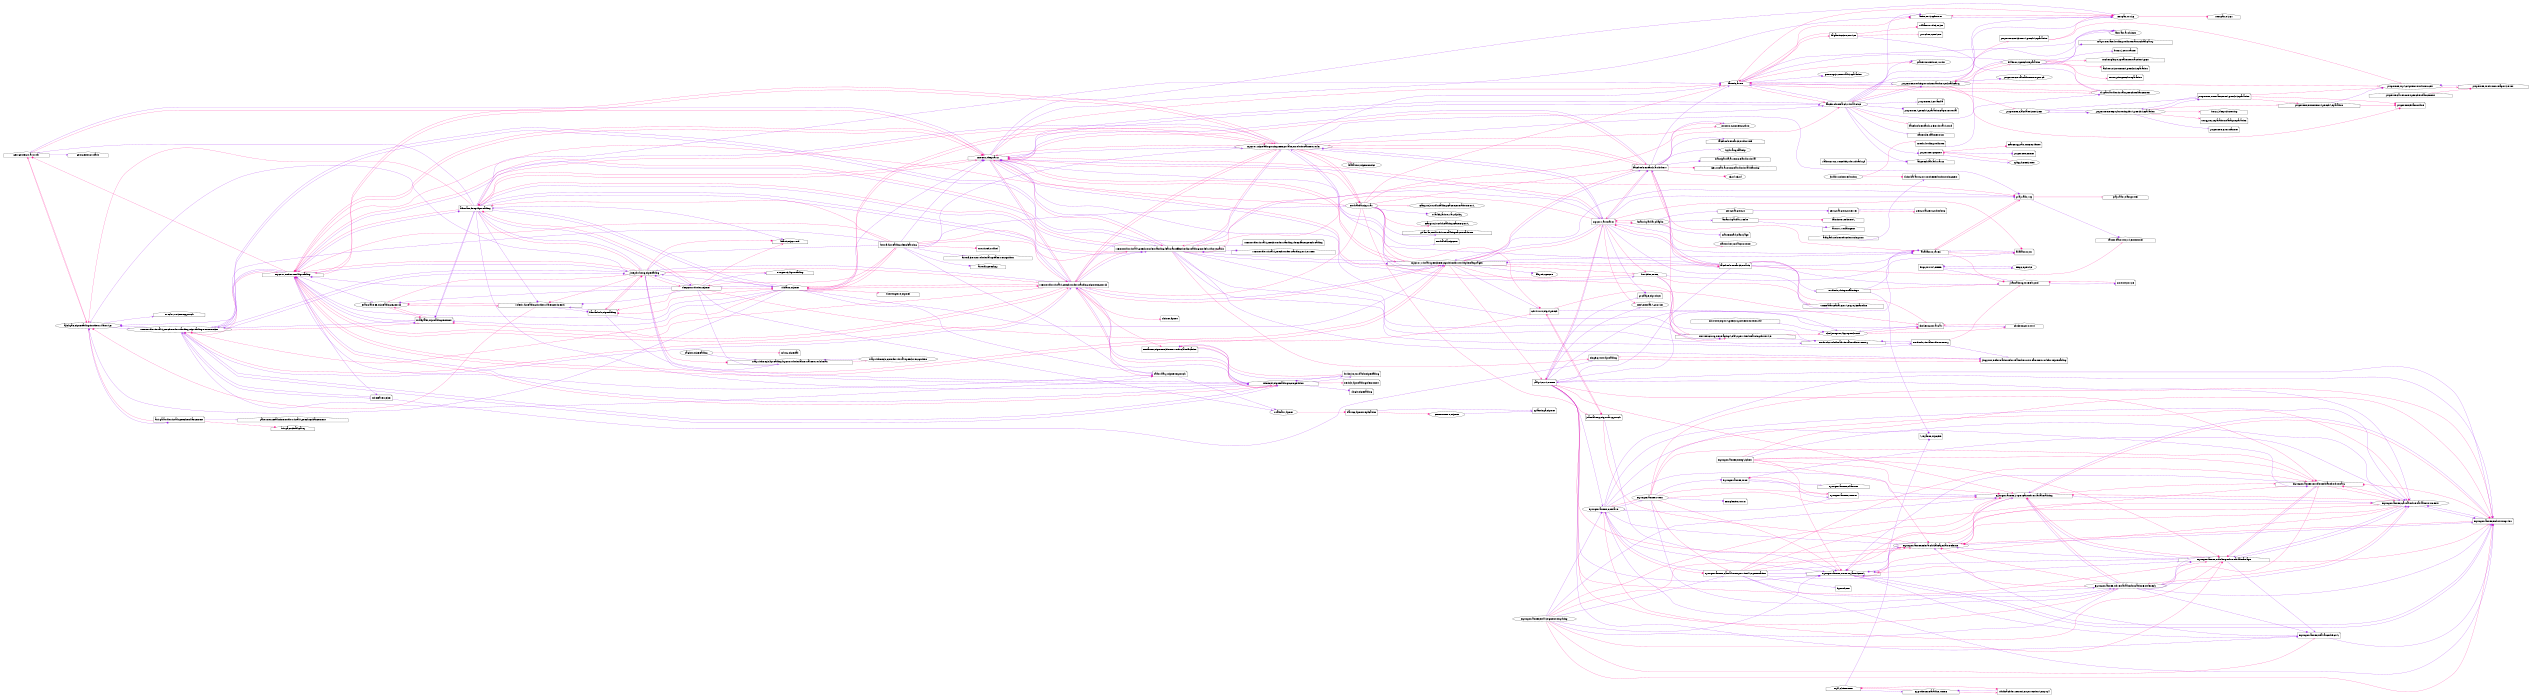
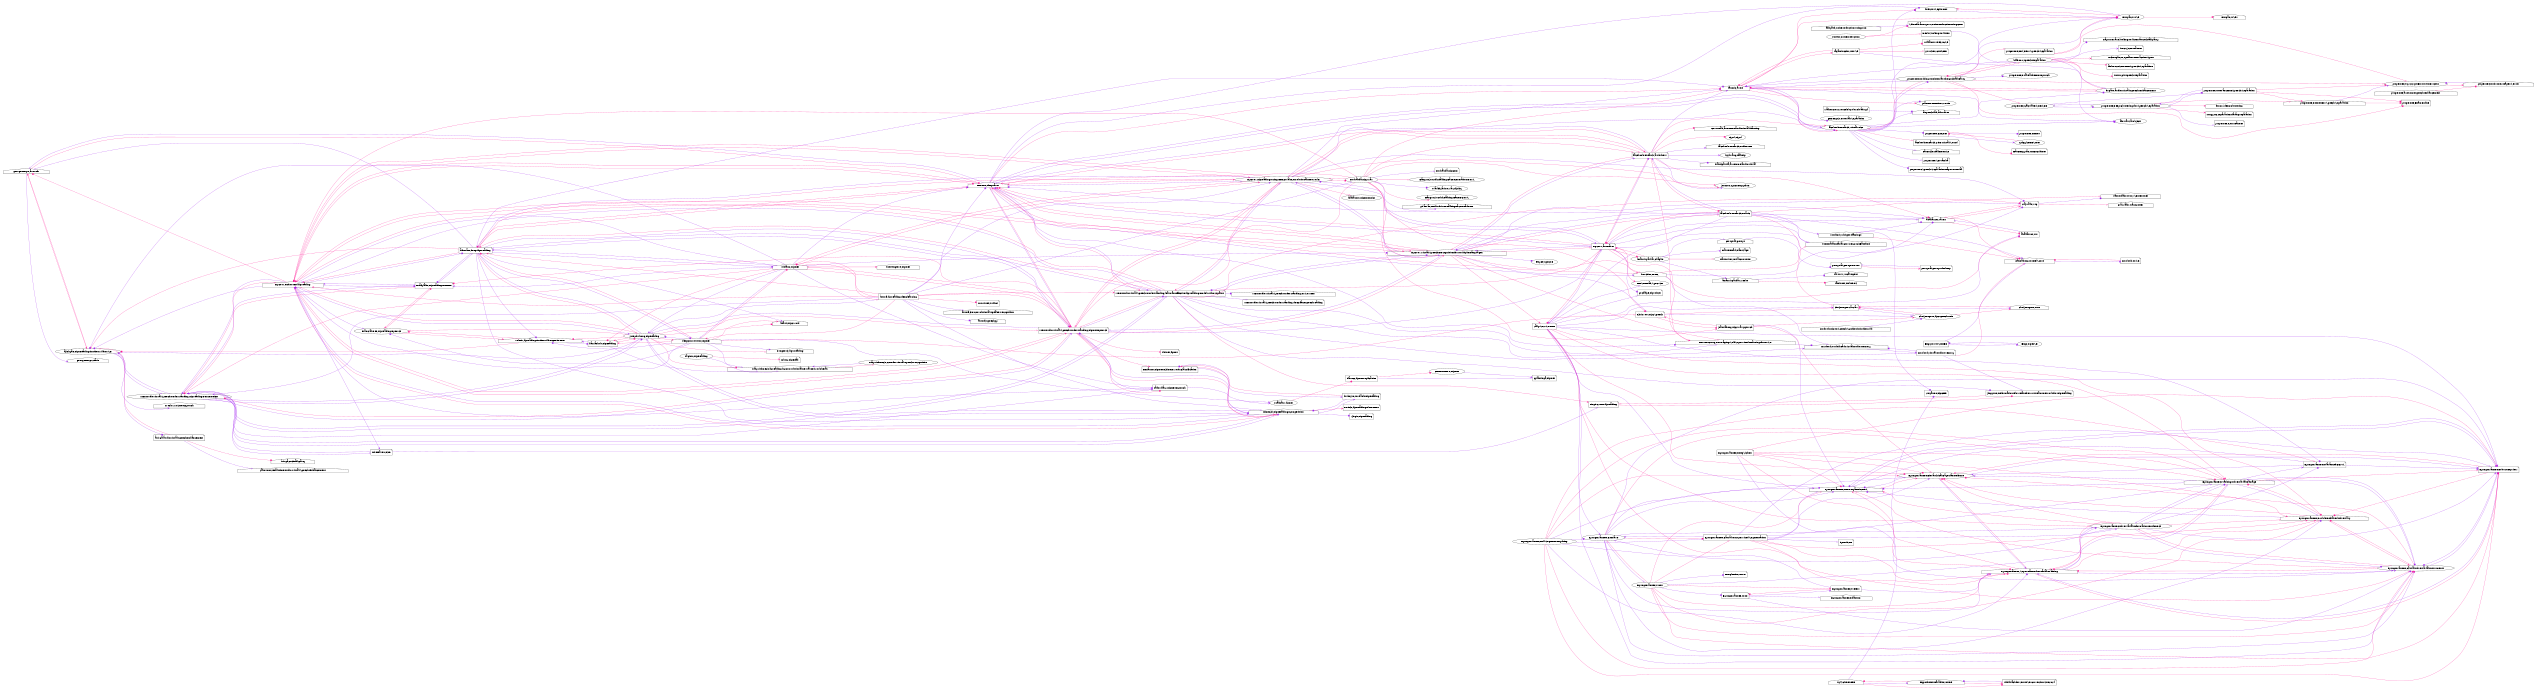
edge "LUMIA-Group/Leveraging-Self-Supervised-Learning-for-AVSR" -> "choijeongsoo/lip2speech-unit": now "joannahong/Lip2Wav-pytorch" -> "choijeongsoo/lip2speech-unit"
